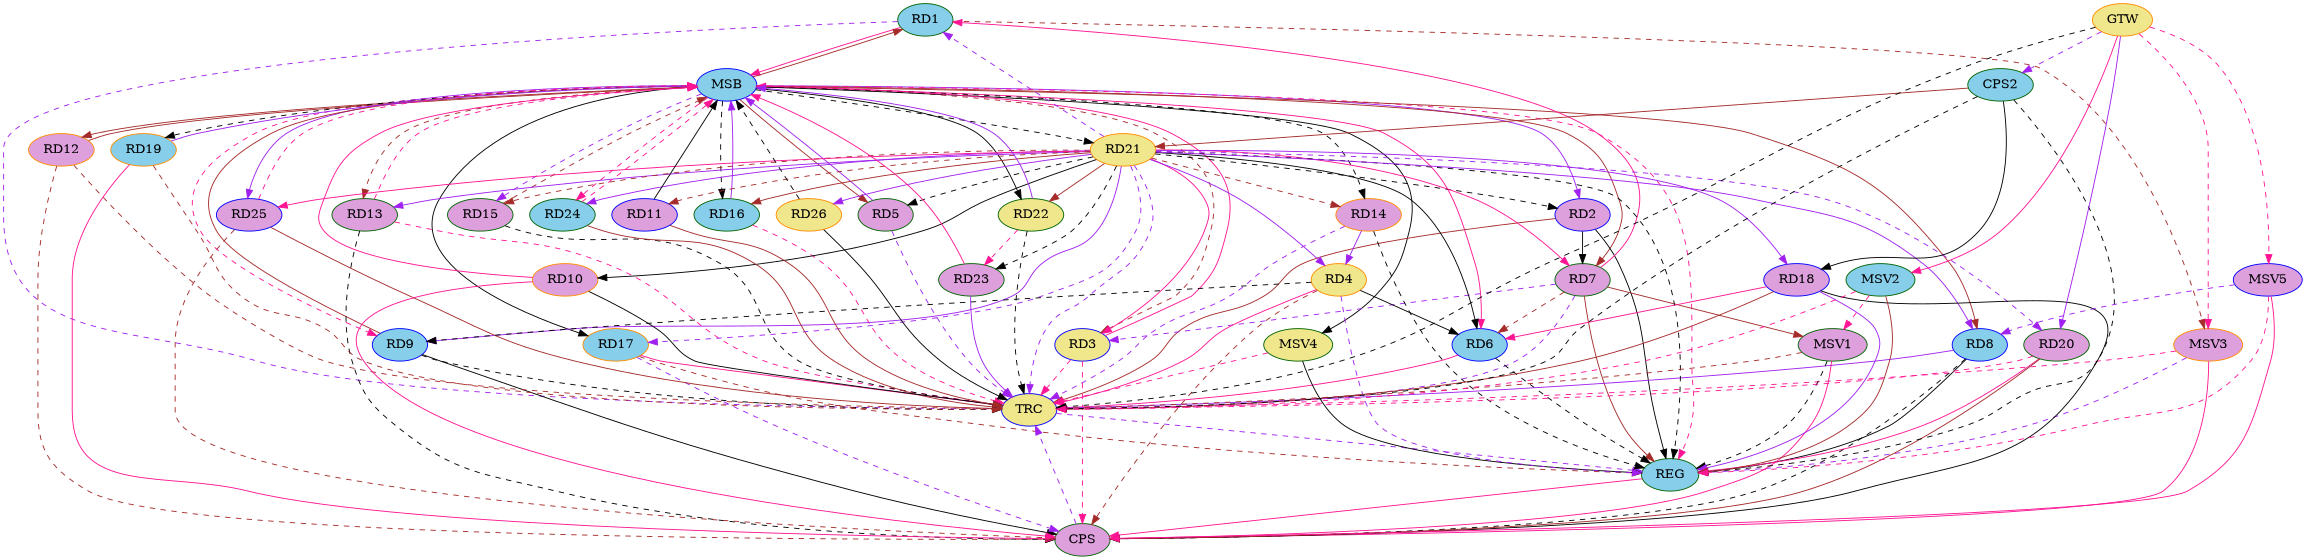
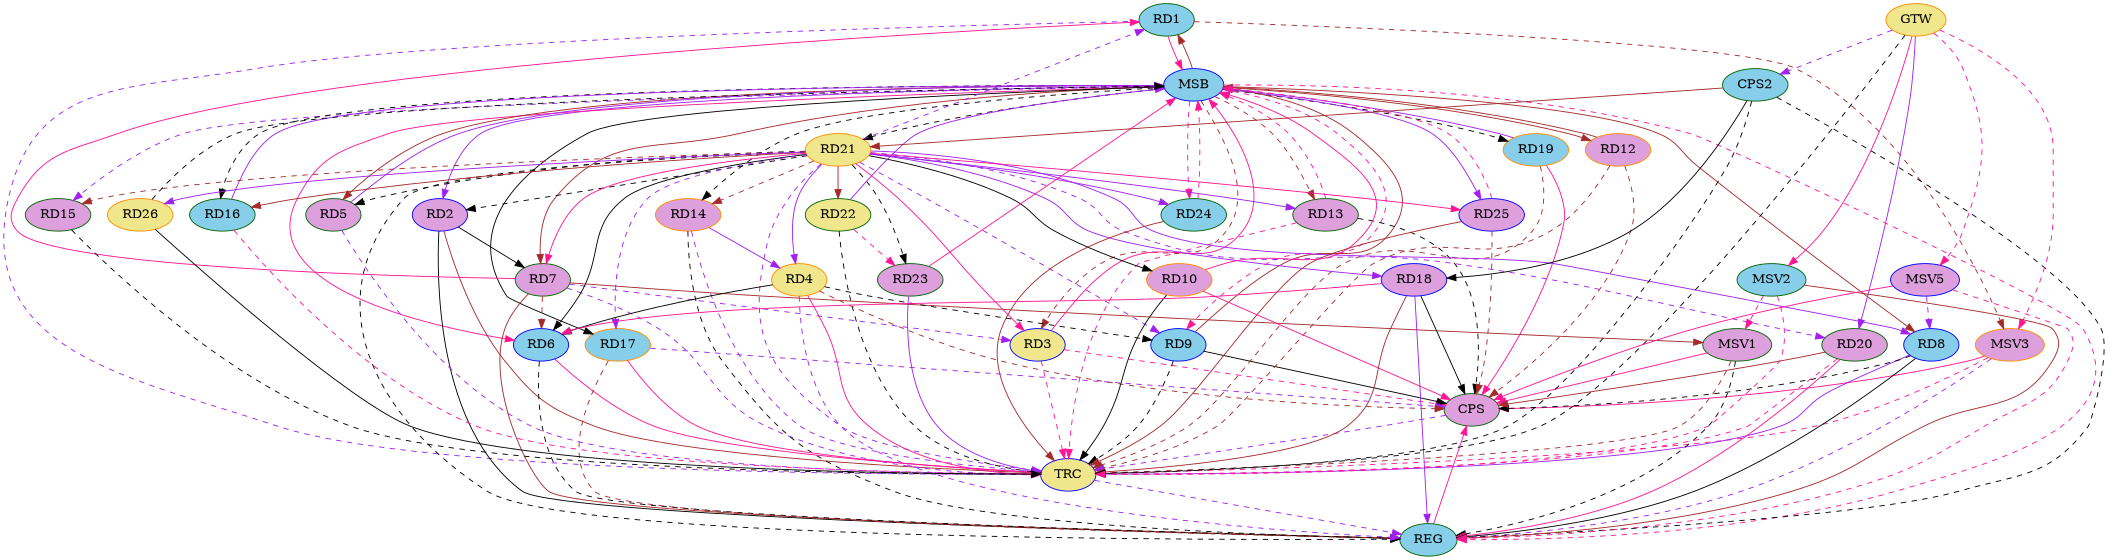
edge "MSB" -> "RD22": removed
edge "RD15" -> "MSB": removed
node "RD11": removed
edge "RD21" -> "RD9": style solid -> dashed
node "MSV4": removed
